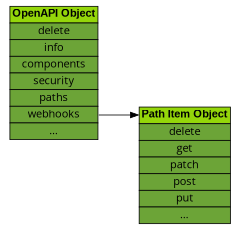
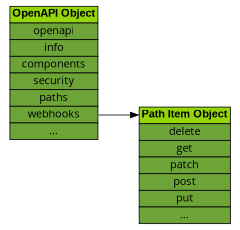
node "OpenAPI Object": text "delete" -> "openapi"
